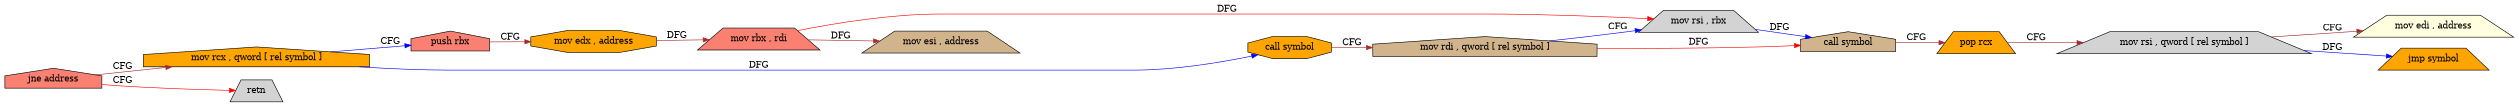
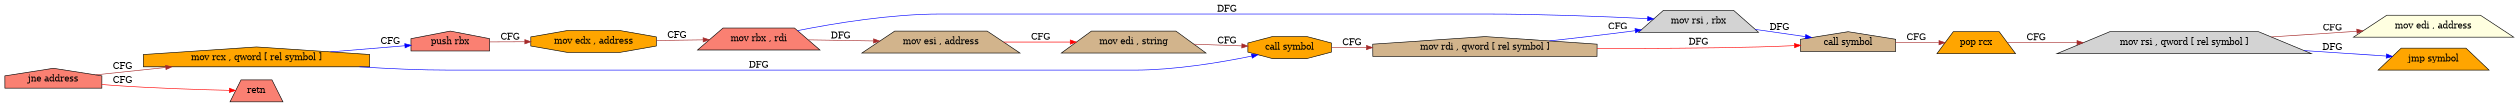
edge "mov rbx , rdi" -> "mov rsi , rbx": color red -> blue
edge "mov edx , address" -> "mov rbx , rdi": label "DFG" -> "CFG"
node "mov edi , string": added
node "retn": fillcolor lightgrey -> salmon
